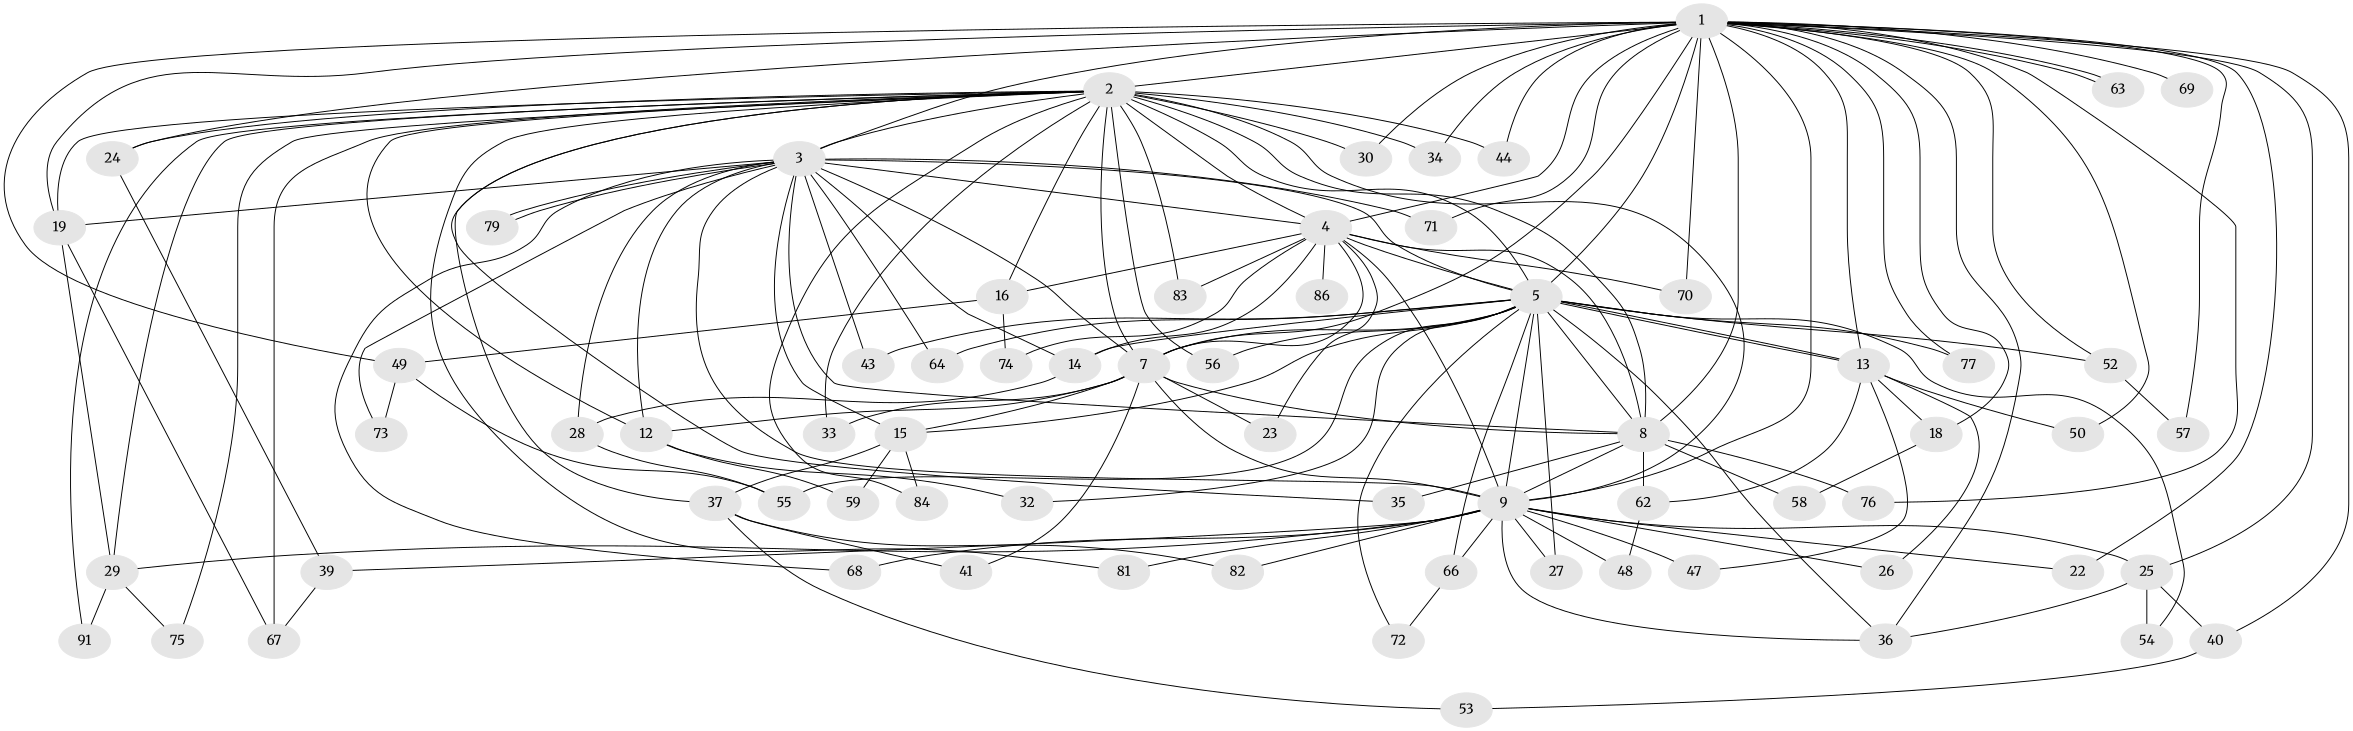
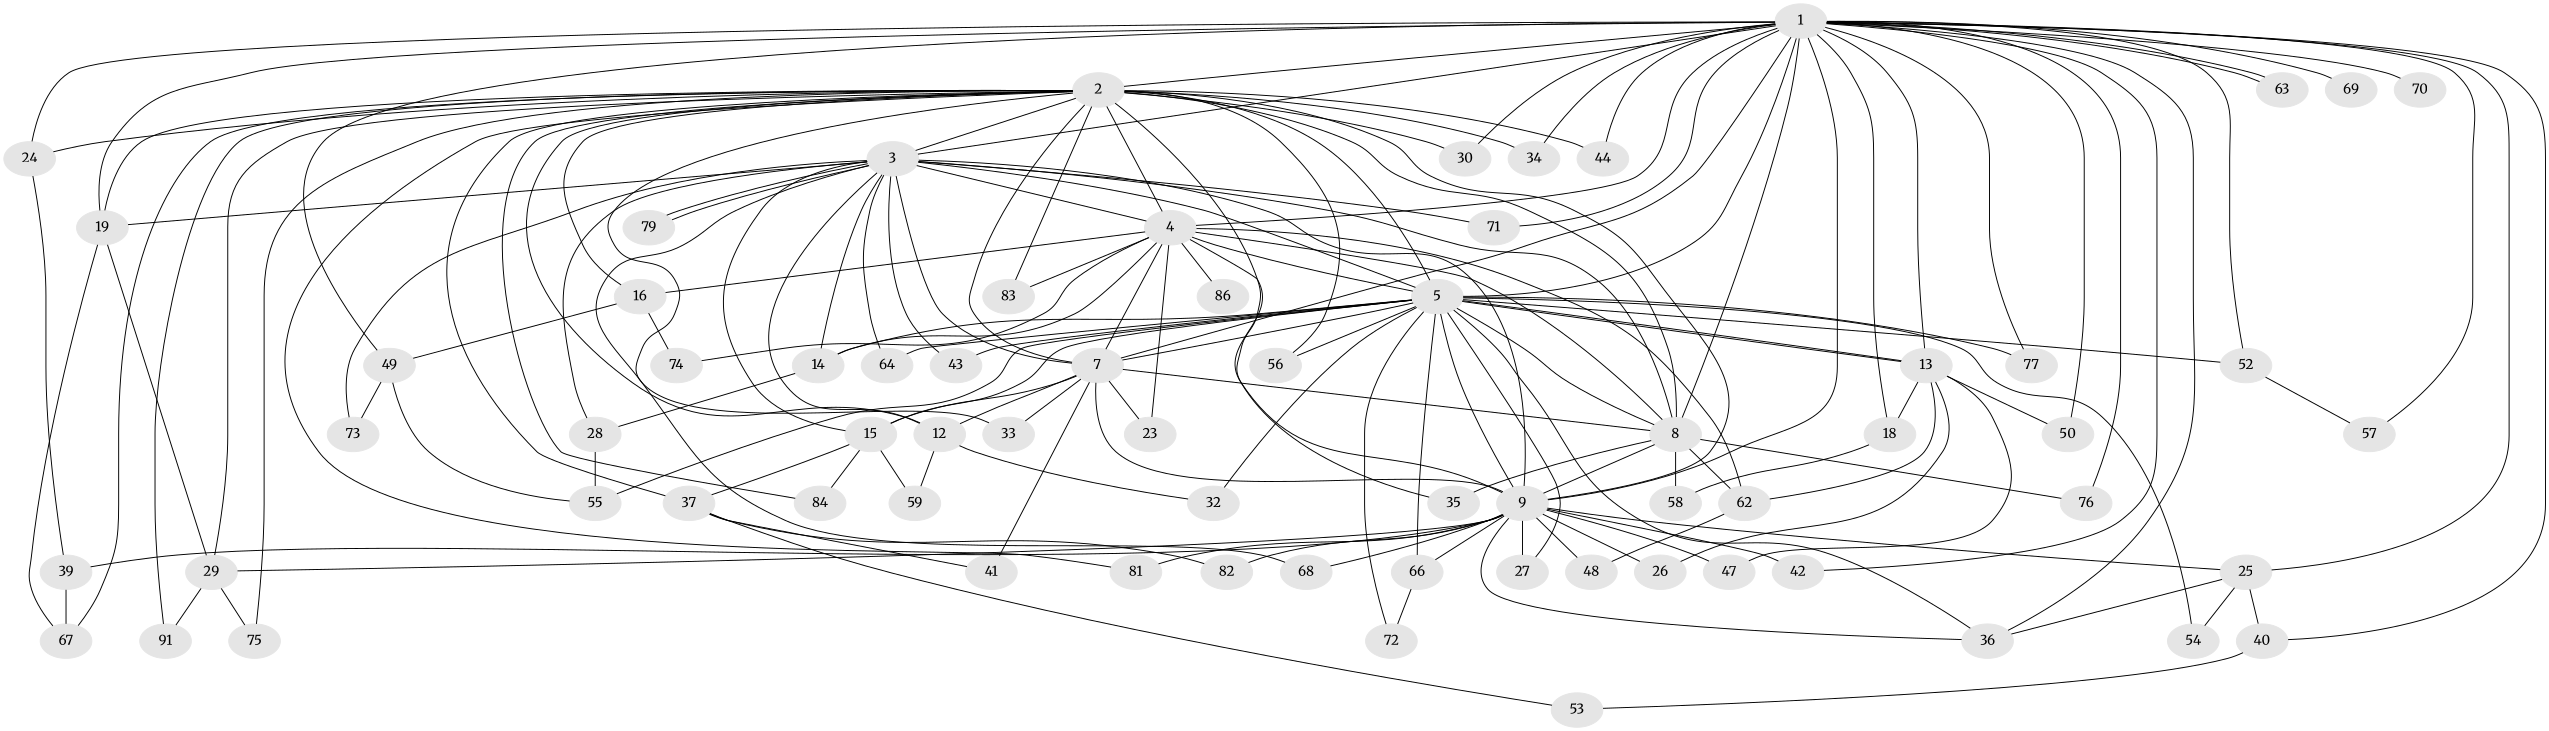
edge "4" -- "70": now "4" -- "62"
node "22": label "22" -> "42"
